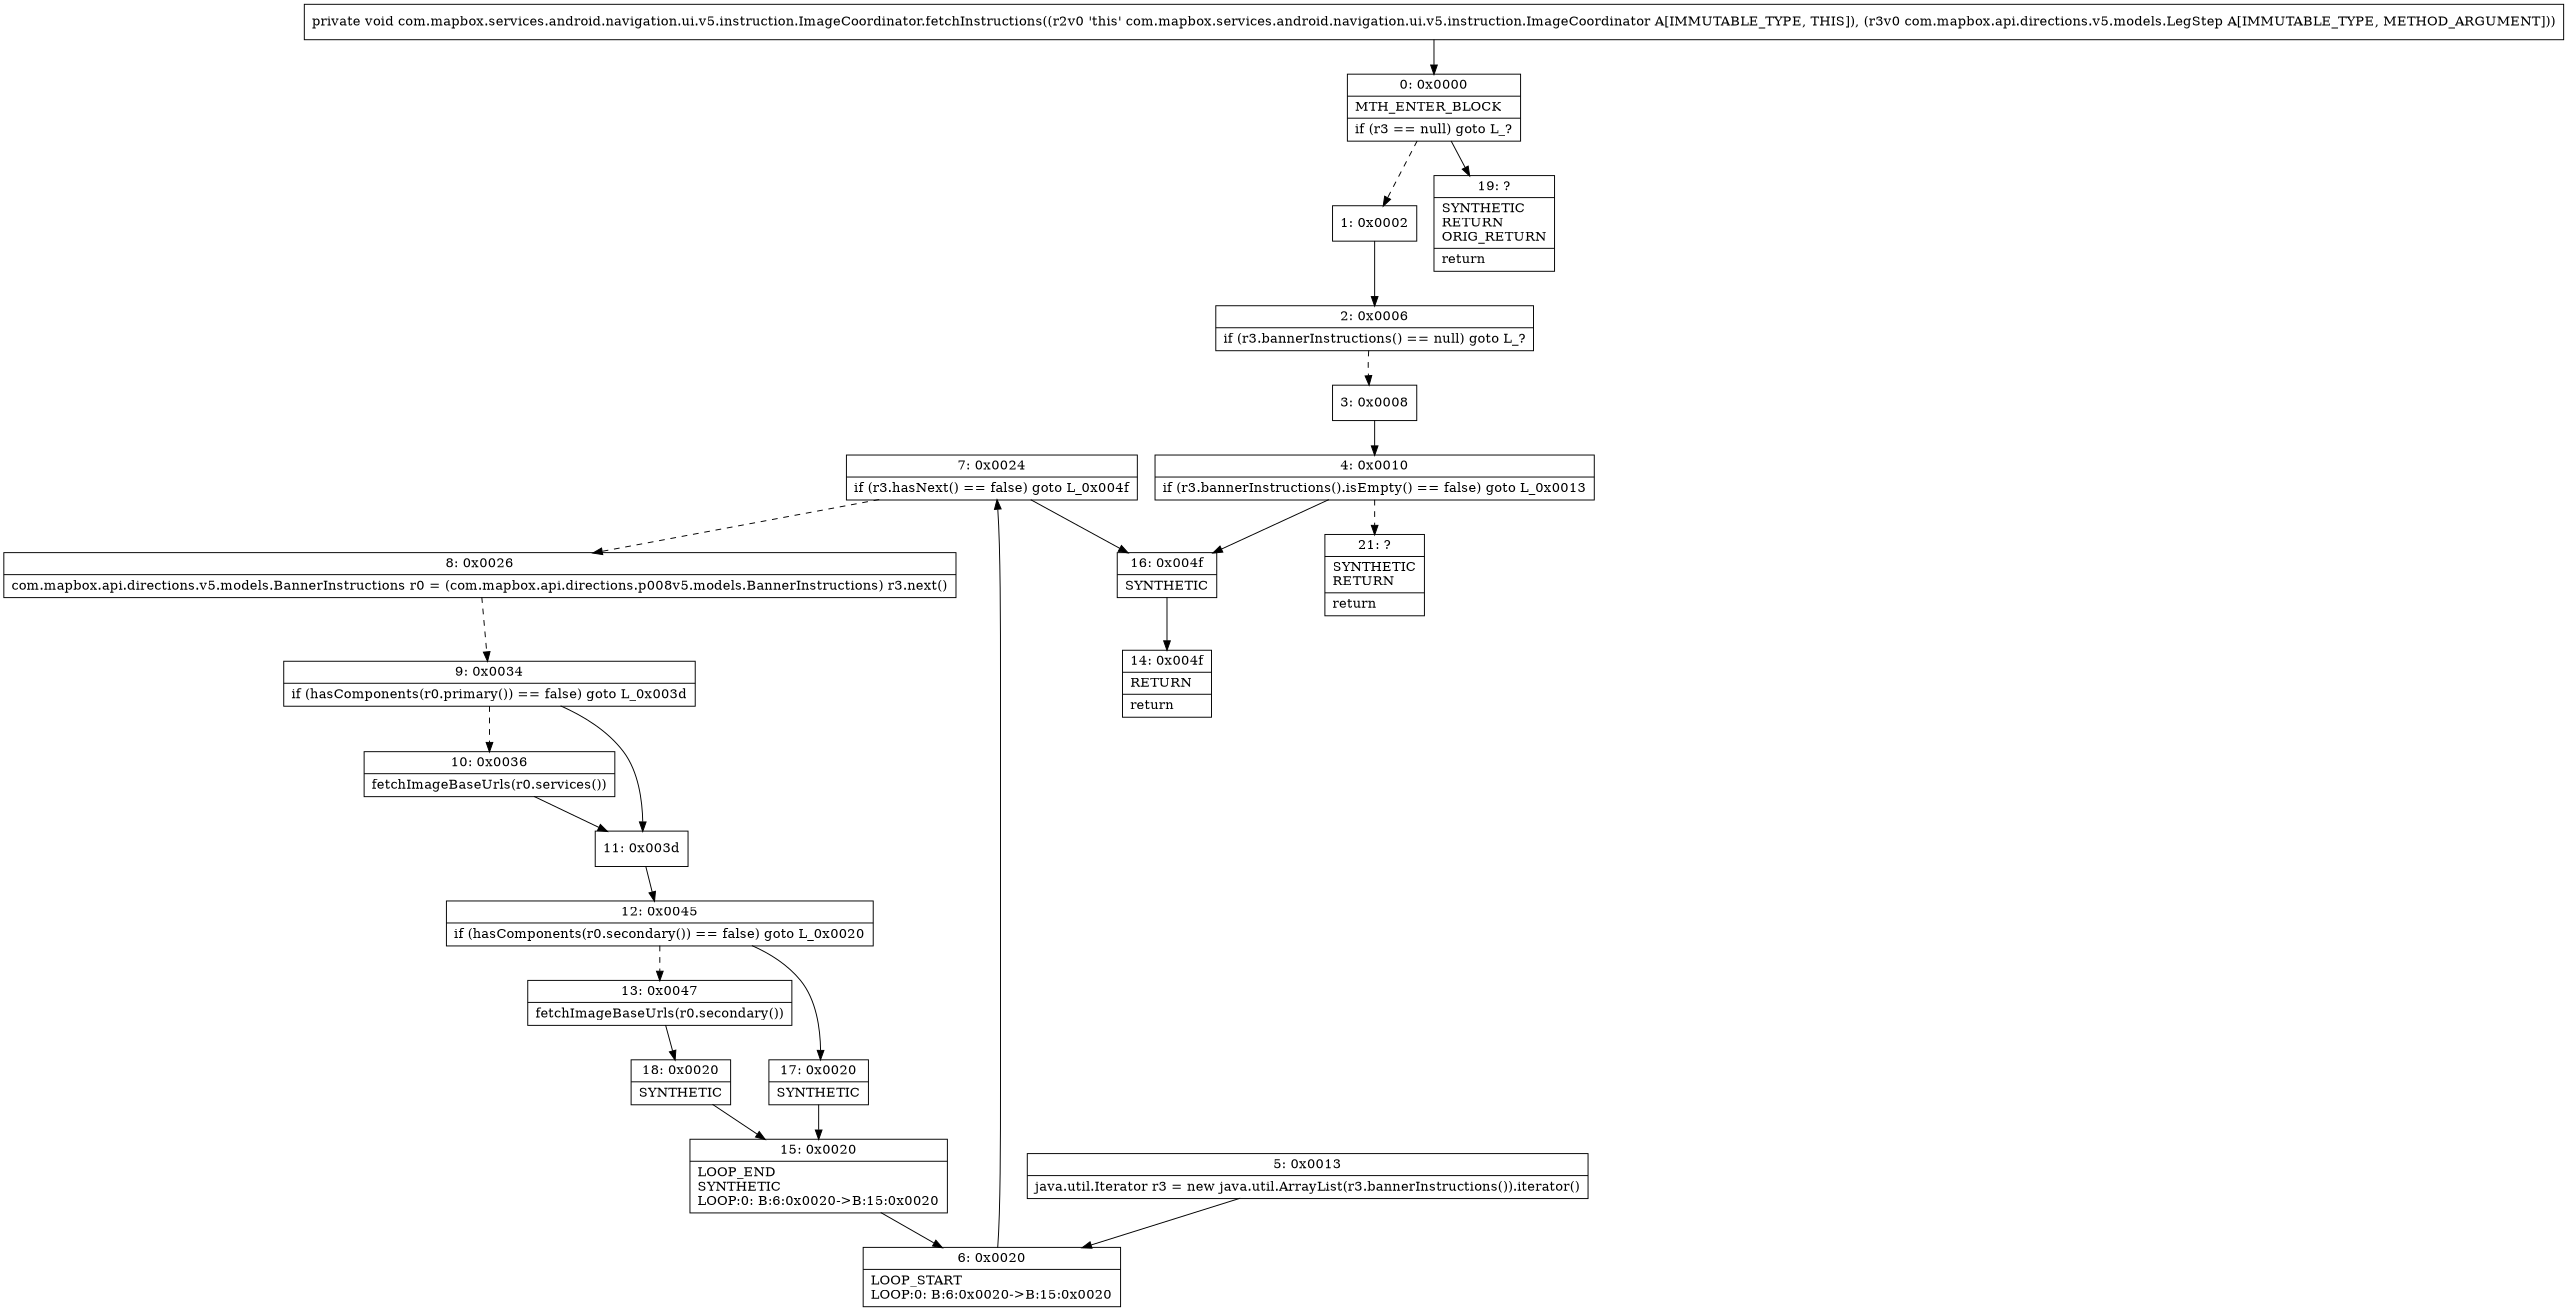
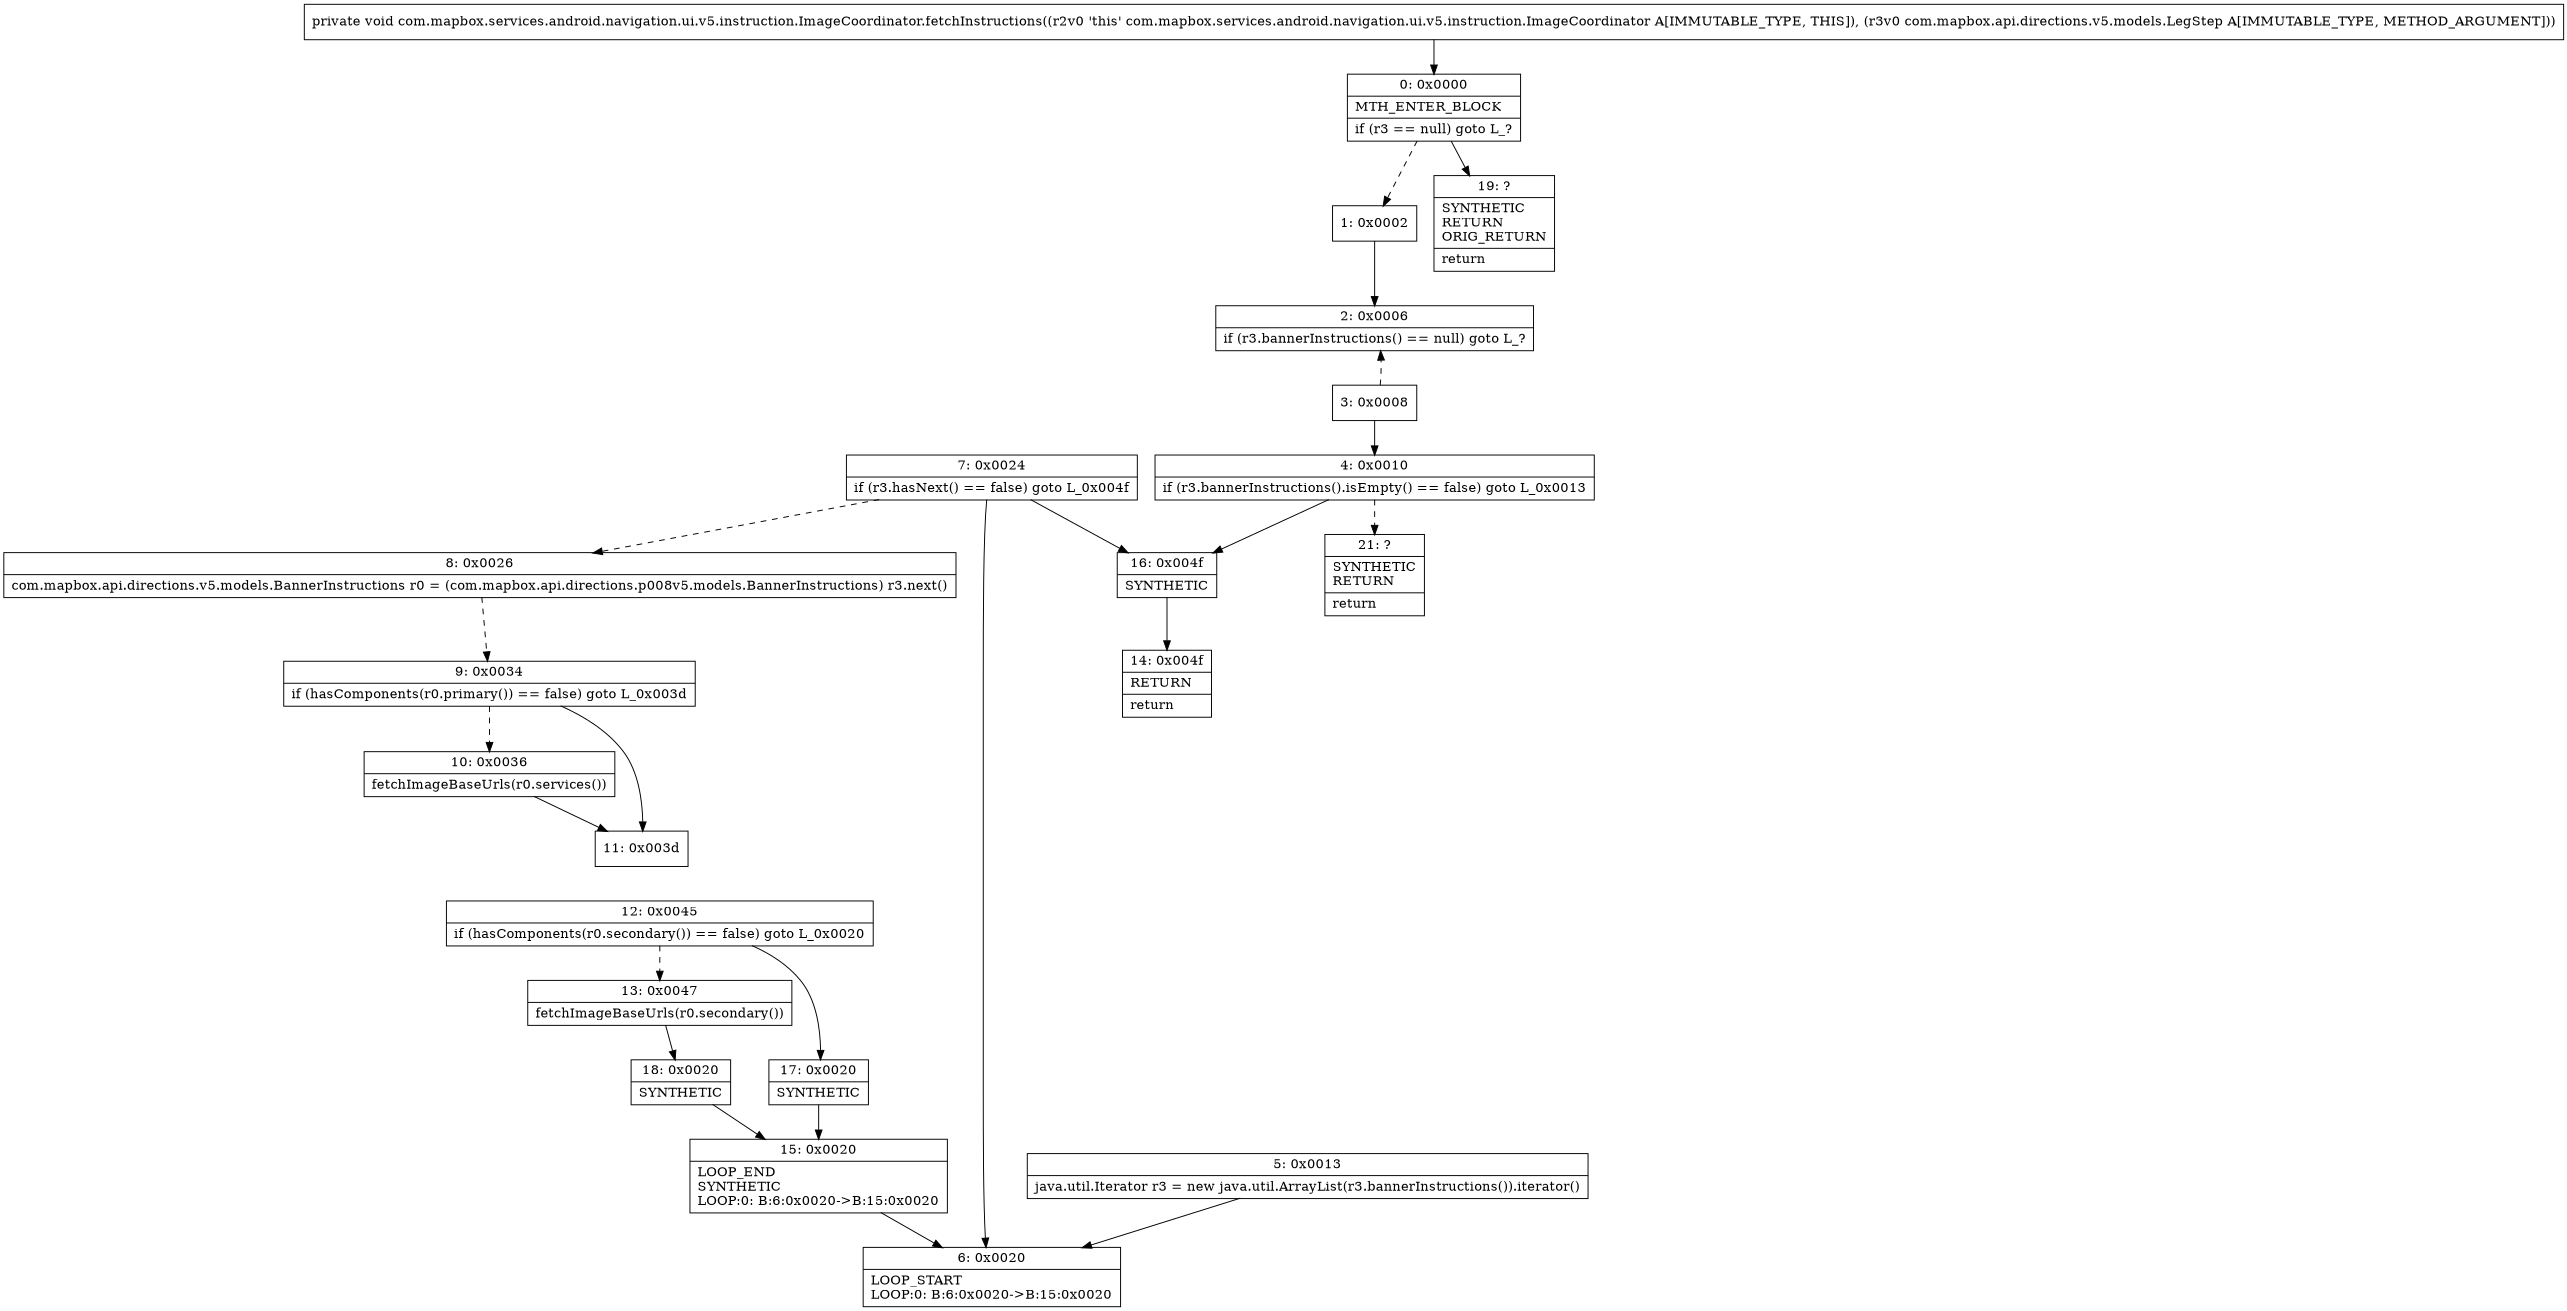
edge "2: 0x0006" -> "3: 0x0008": reversed
edge "11: 0x003d" -> "12: 0x0045": removed
edge "6: 0x0020" -> "7: 0x0024": reversed
